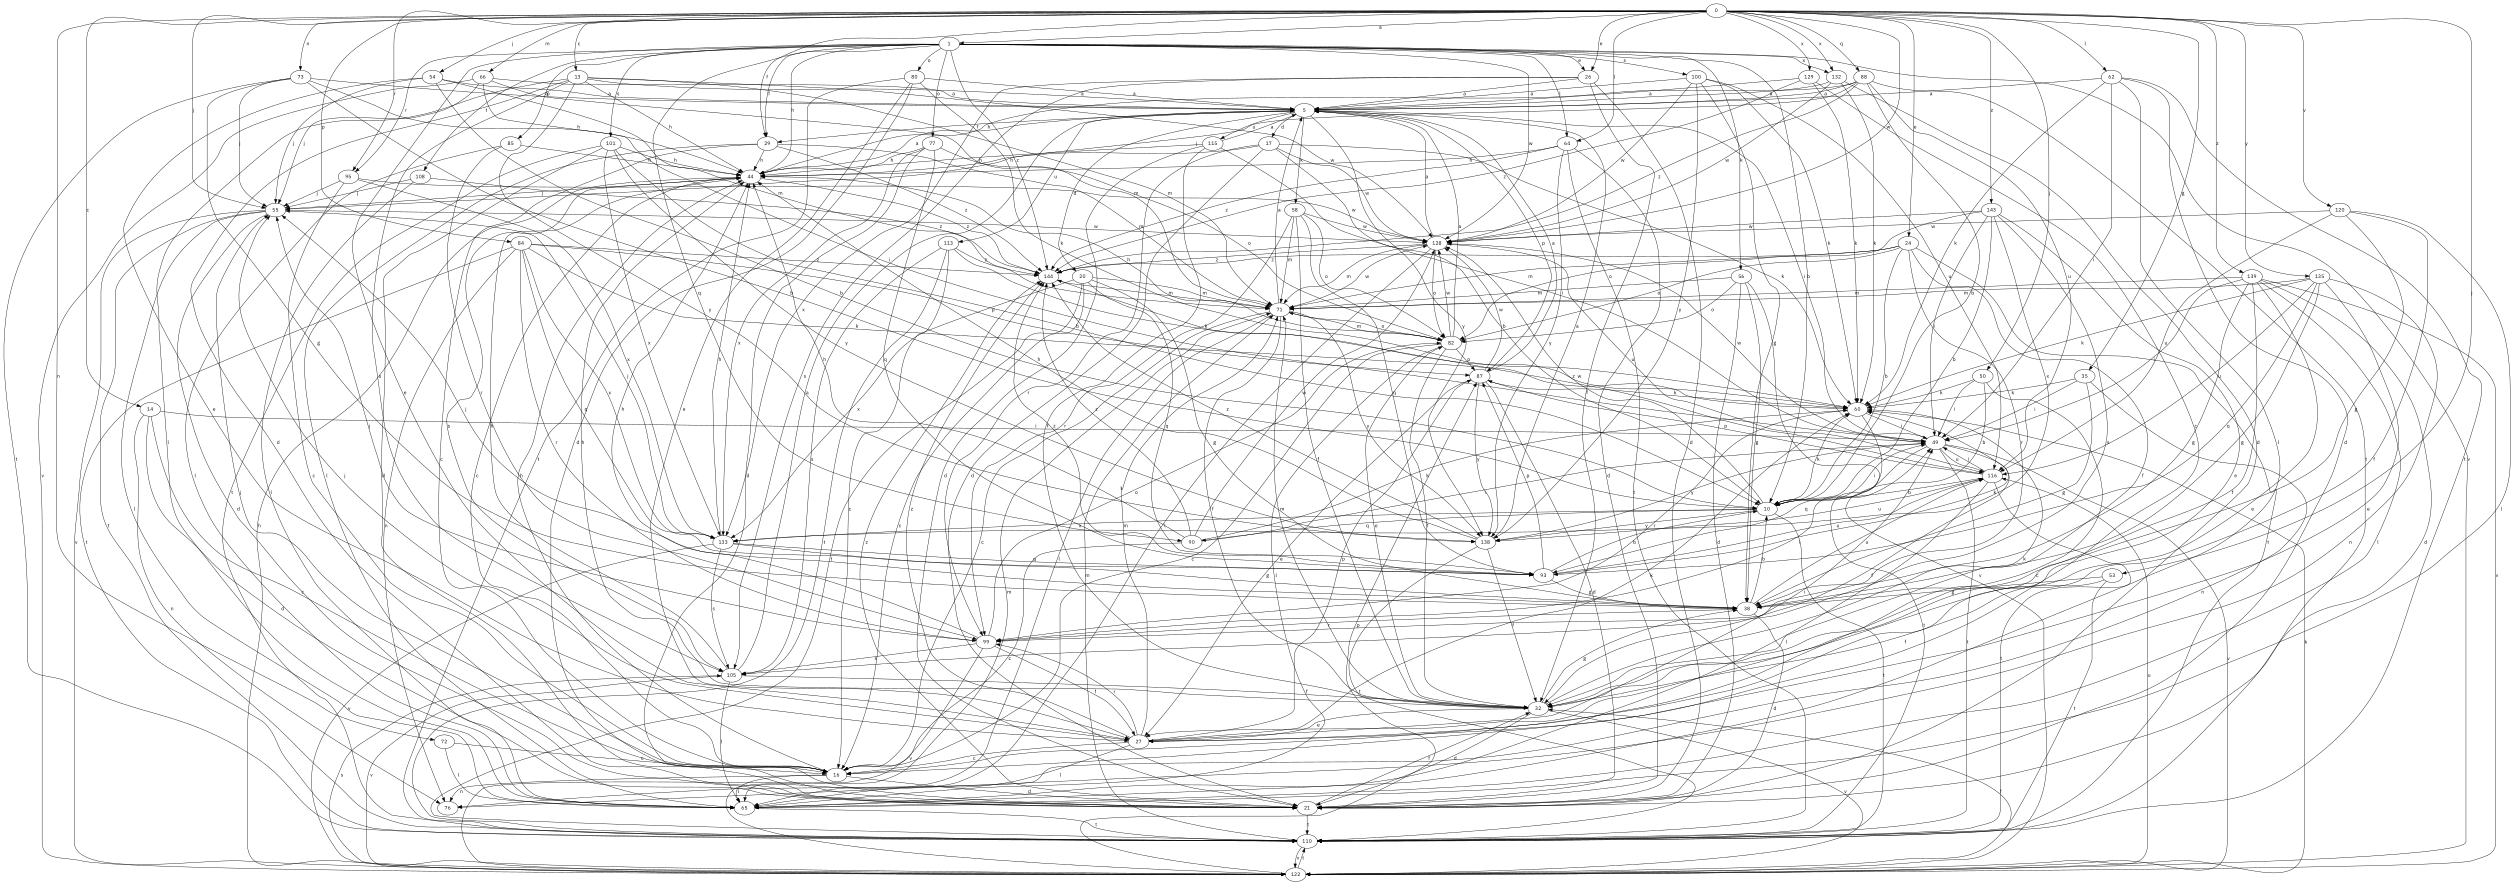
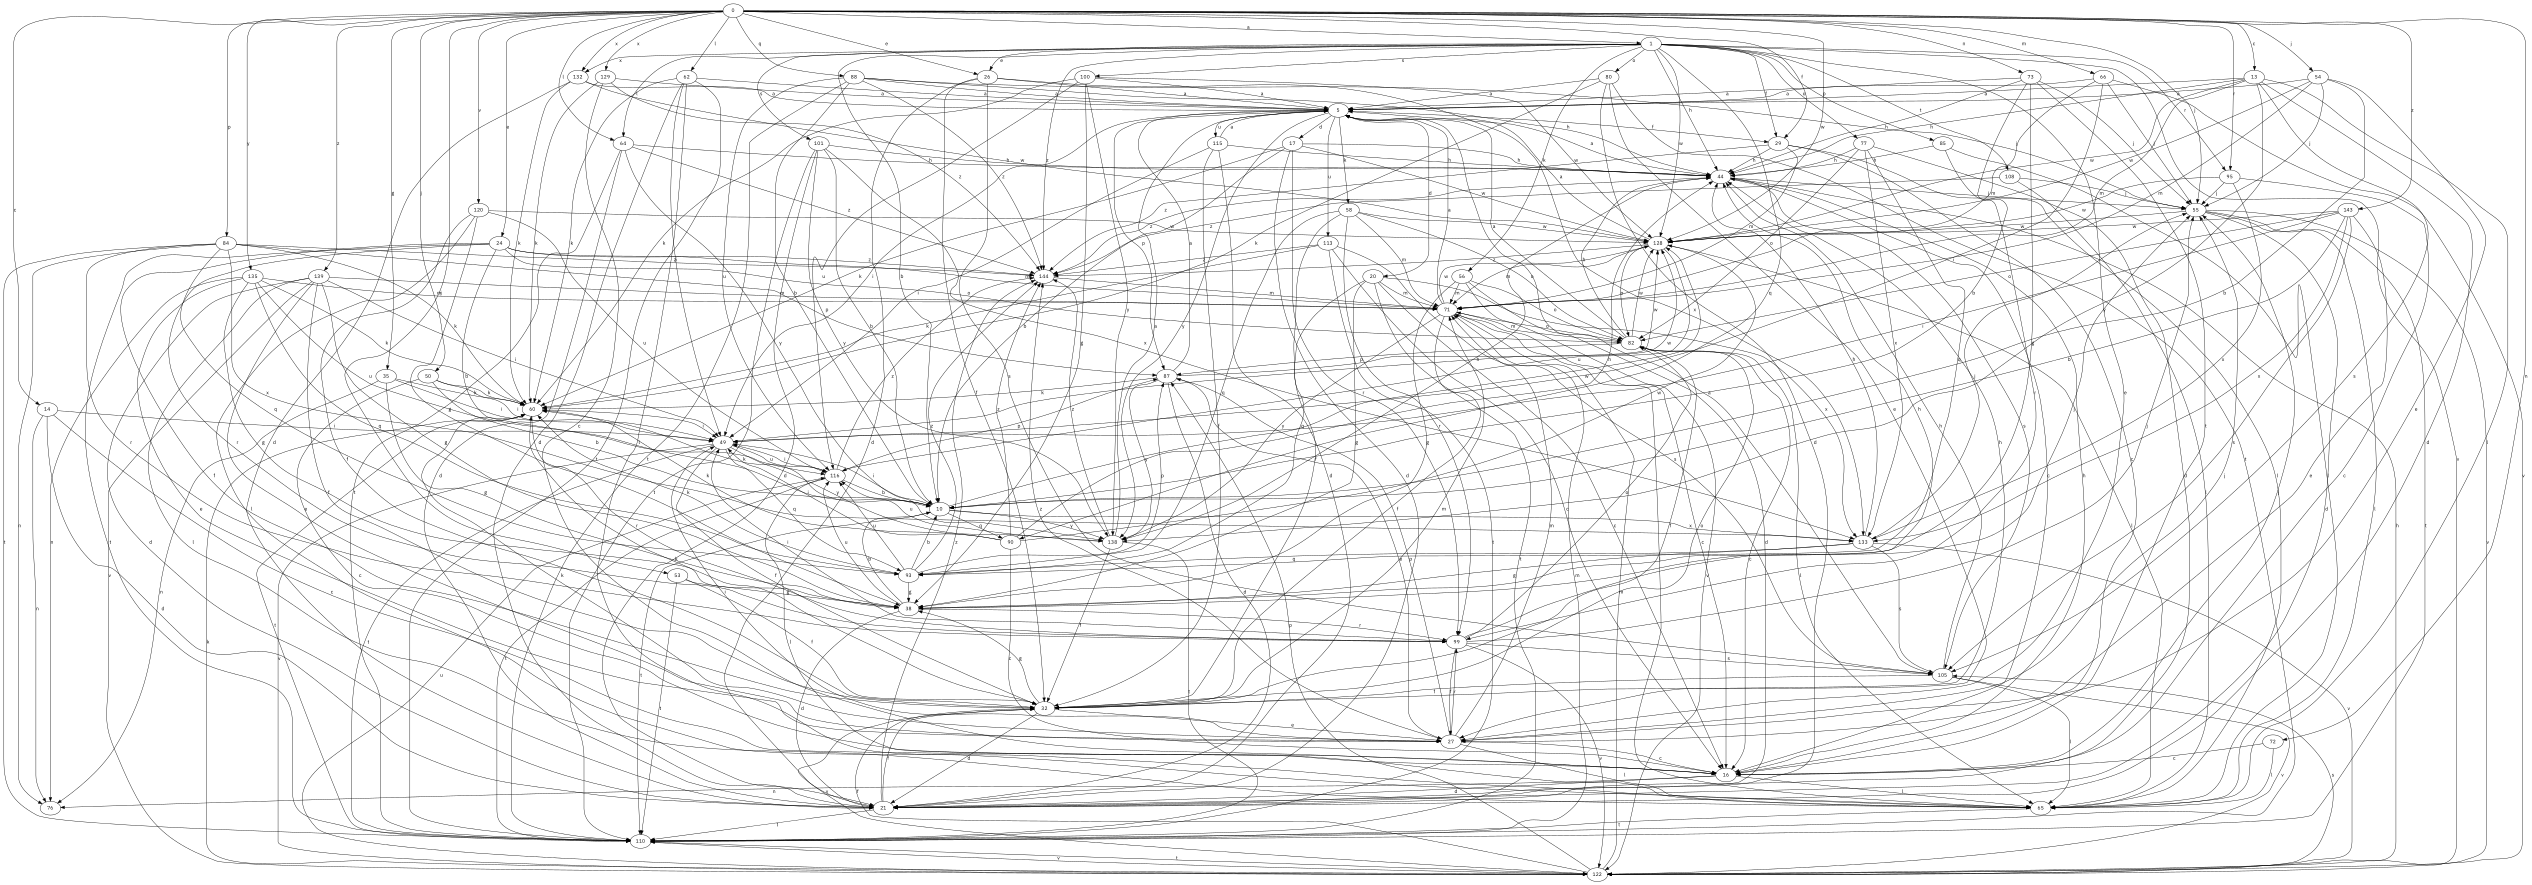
edge "54" -> "128": added, label "w"
edge "73" -> "110": now "73" -> "16"
